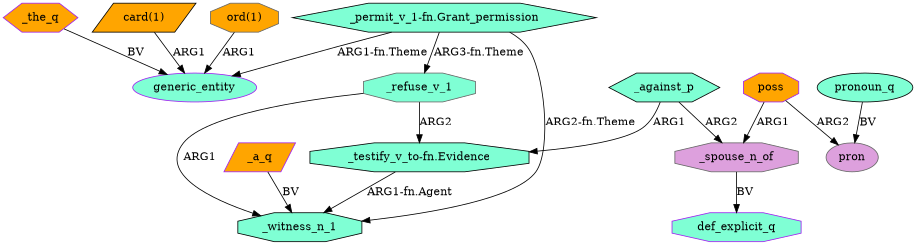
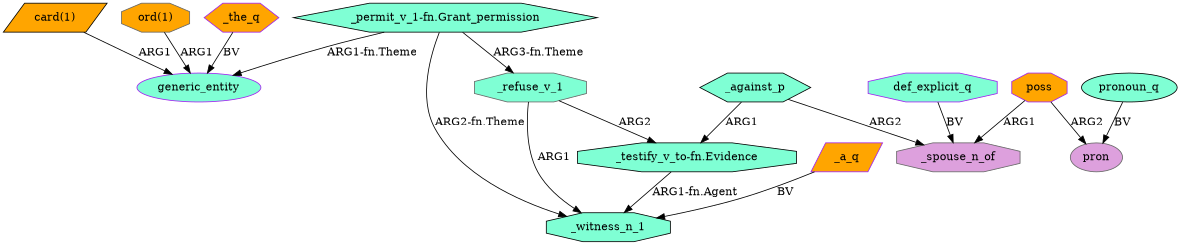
edge "_spouse_n_of" -> "def_explicit_q": reversed
